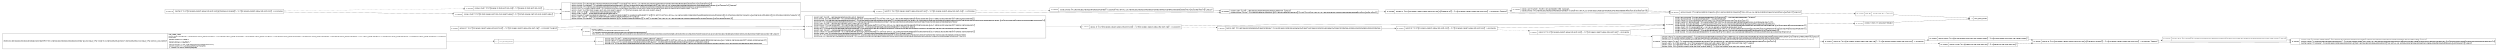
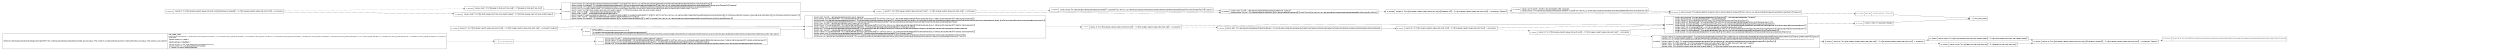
node "16: 0x0052": removed
